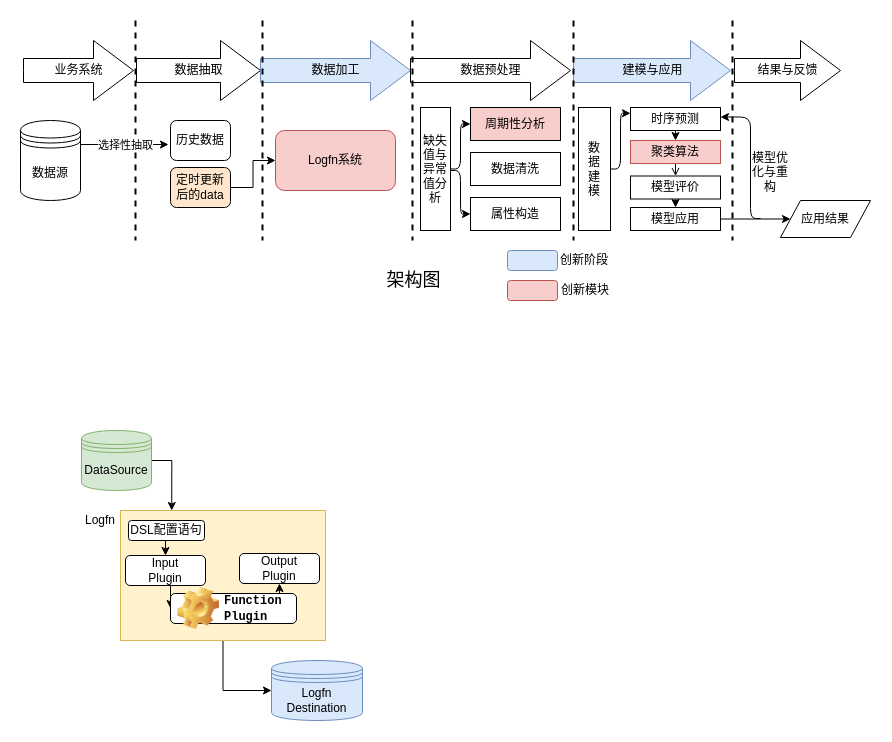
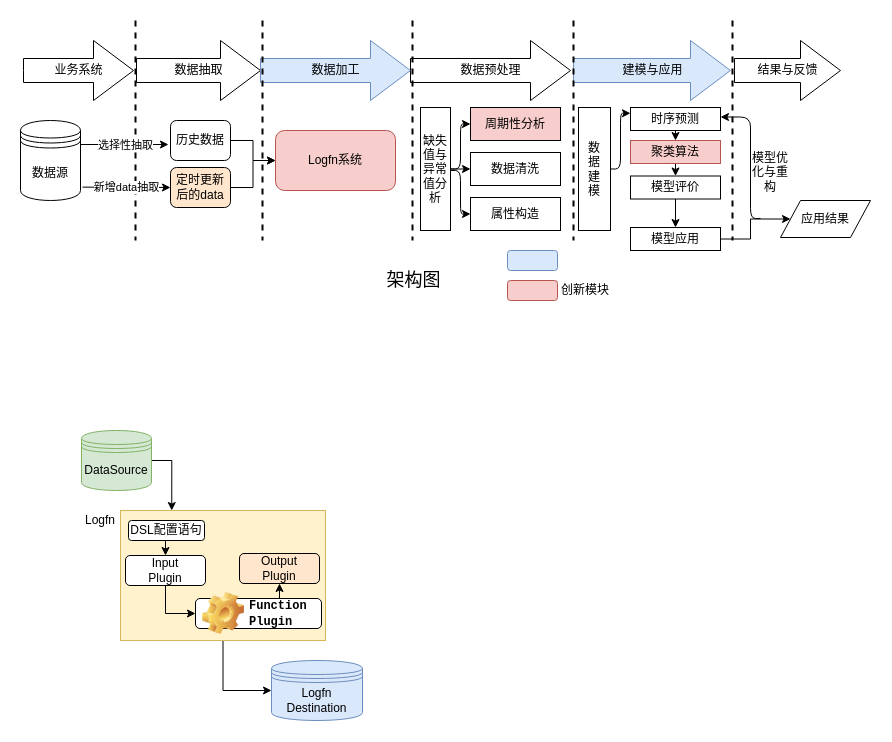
edge "历史数据" -> "Logfn系统": added
edge "缺失值与异常值分析" -> "数据清洗": added
edge "聚类算法" -> "模型评价": arrowhead open -> classic
edge "数据源" -> "定时更新后的data": added, label "新增data抽取"
node "模型应用": moved (676, 219) -> (676, 239)
node "创新阶段": removed
node "Output Plugin": fillcolor #ffffff -> #ffe6cc
node "Function Plugin": moved (234, 609) -> (259, 614)
